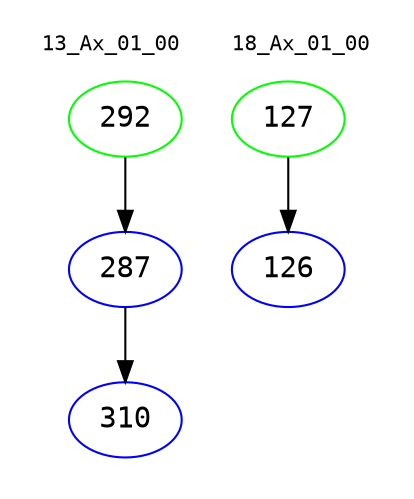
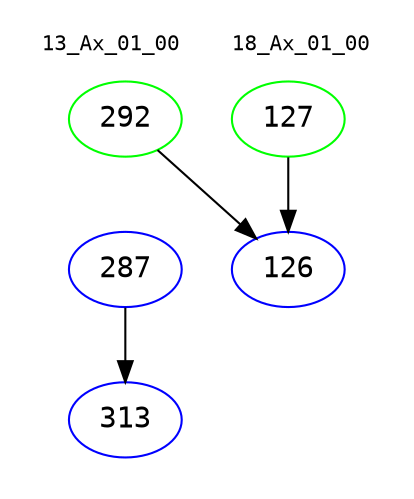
edge "292" -> "287": now "292" -> "126"
node "310": label "310" -> "313"
